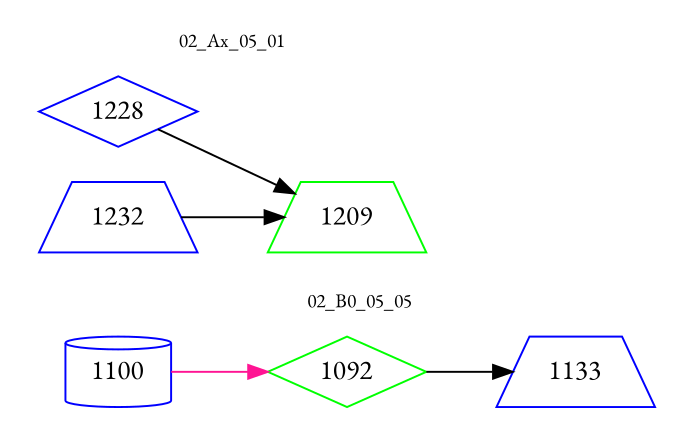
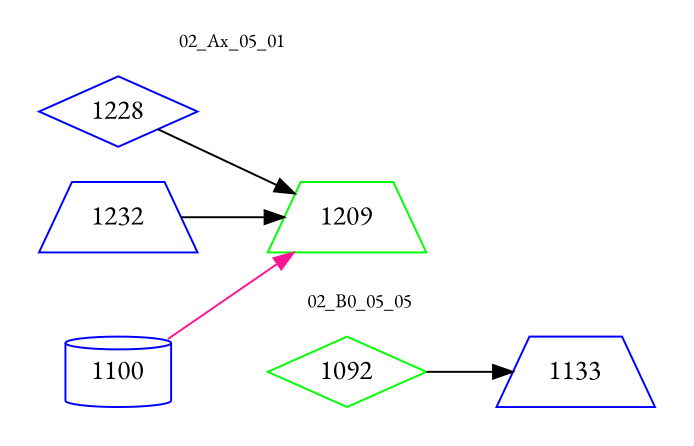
edge "1100" -> "1092": now "1100" -> "1209"
